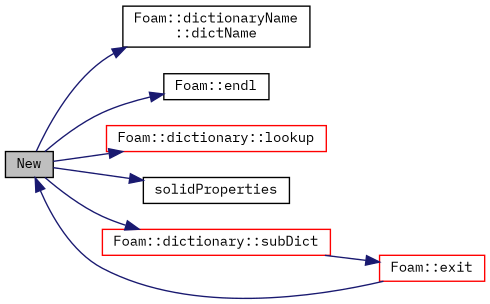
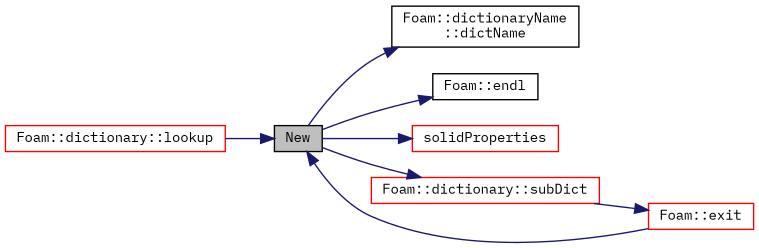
edge "New" -> "Foam::dictionary::lookup": reversed
node "solidProperties": color black -> red
